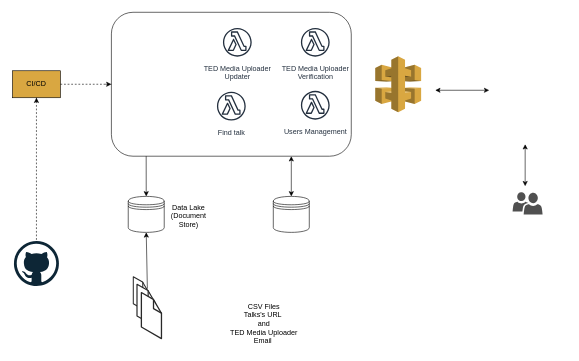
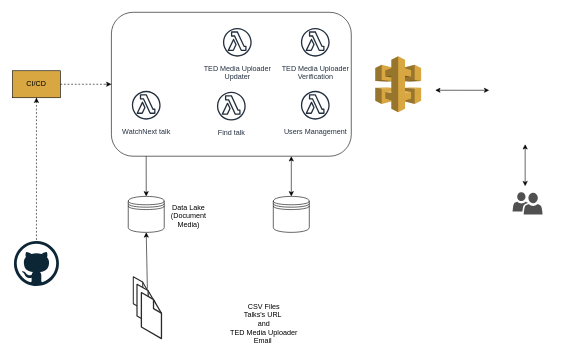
node "WatchNext talk": added
node "Data Lake (Document Store)": label "Data Lake (Document Store)" -> "Data Lake (Document Media)"
